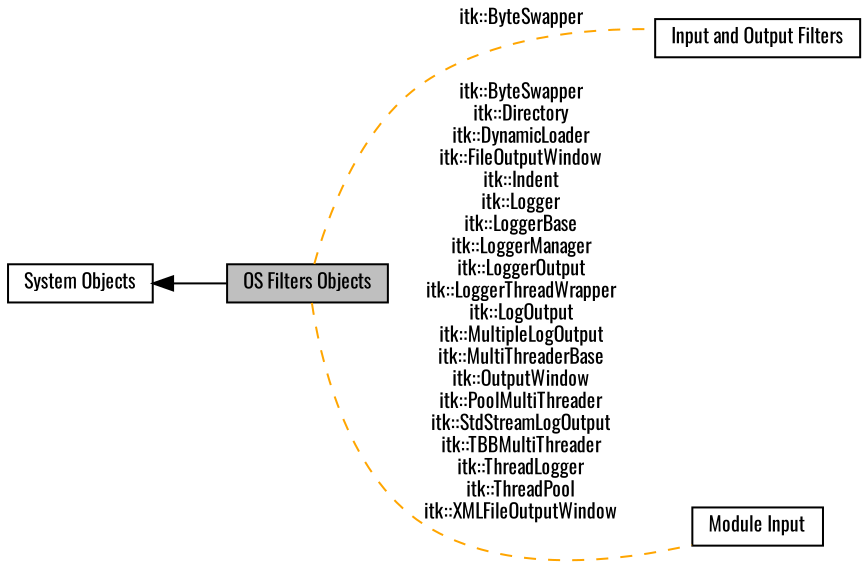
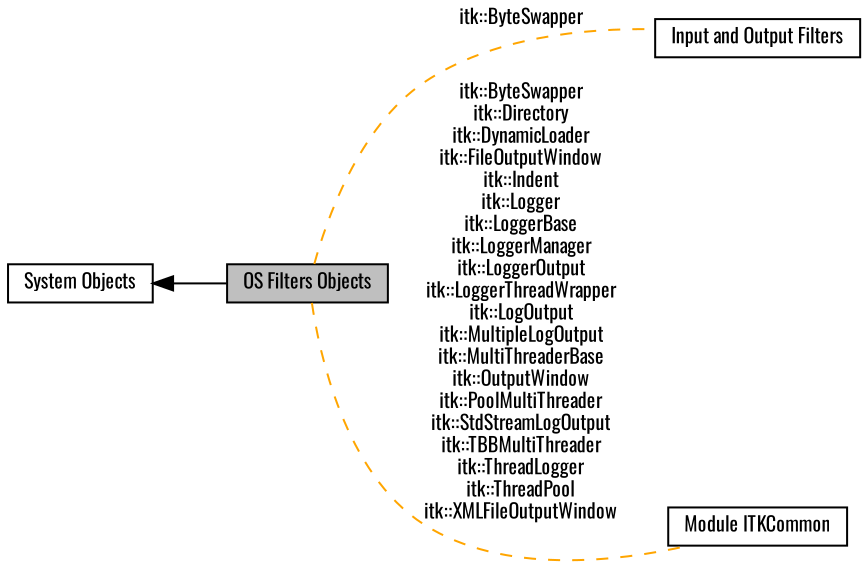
node "Module Input": label "Module Input" -> "Module ITKCommon"
